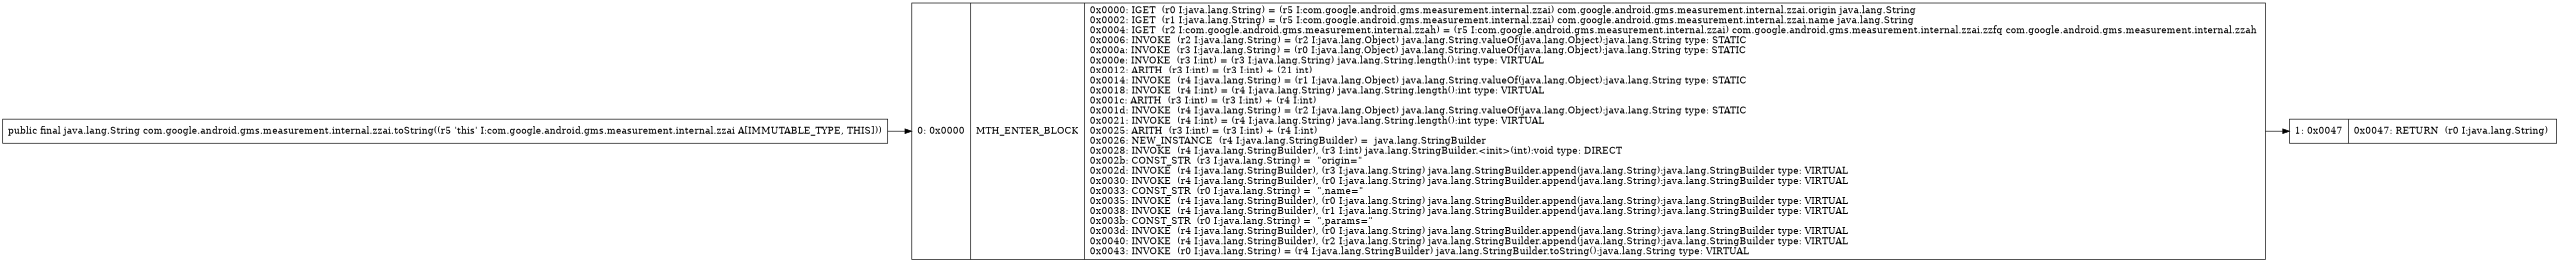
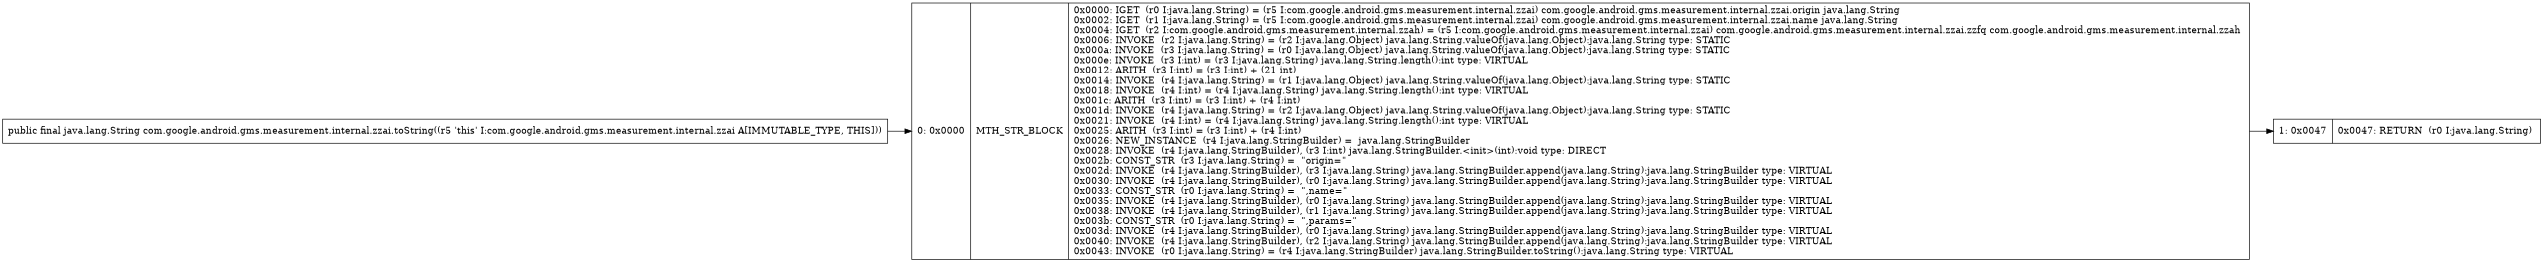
node "0: 0x0000": text "MTH_ENTER_BLOCK" -> "MTH_STR_BLOCK"
